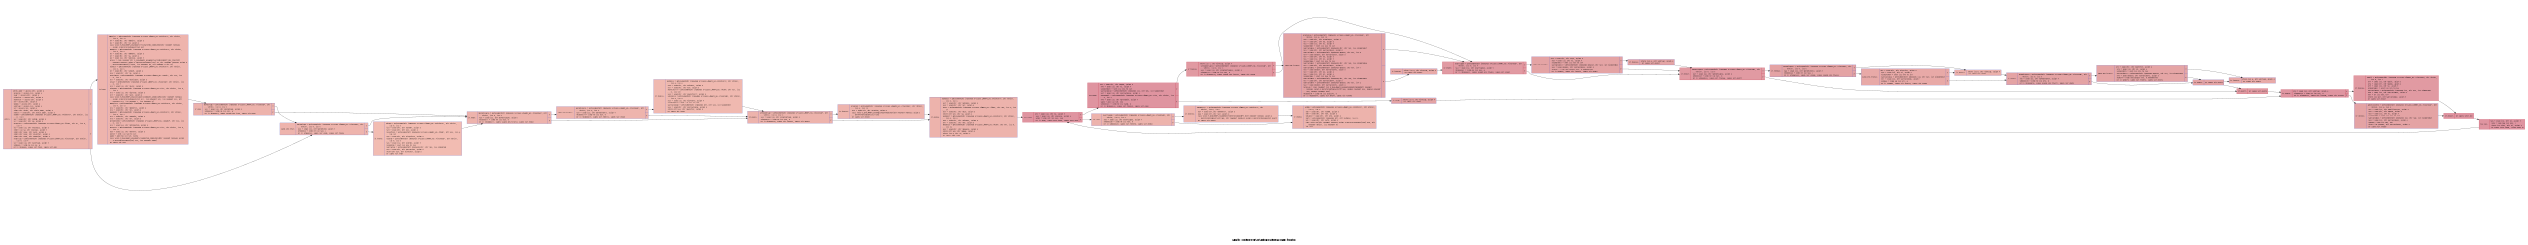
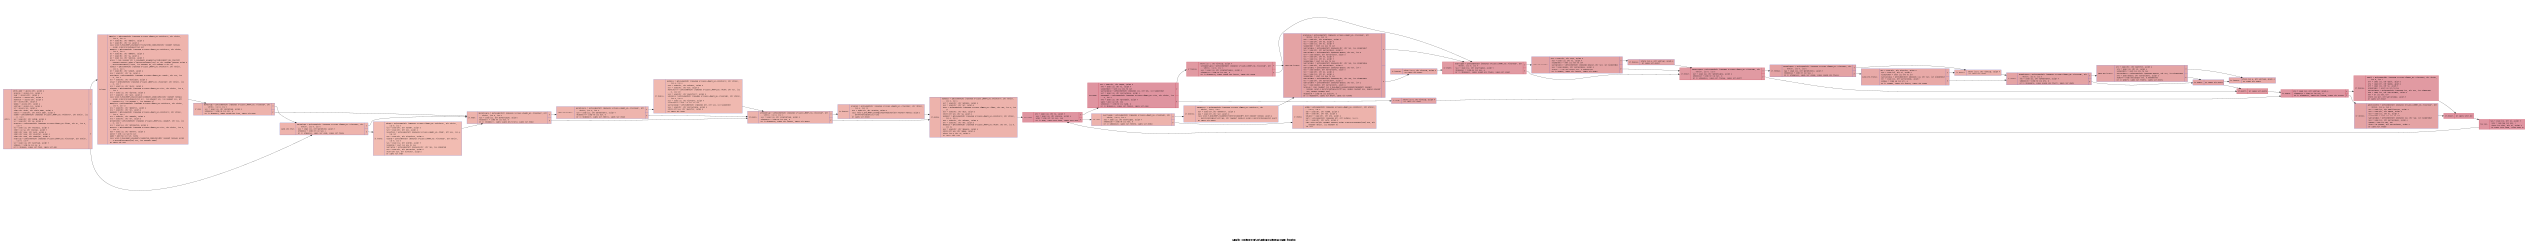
edge "if.then90:" -> "if.end92:": now "if.then90:" -> "land.lhs.true35:"
